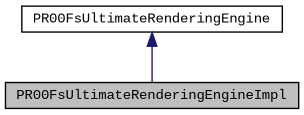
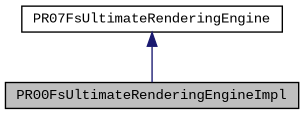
node "PR00FsUltimateRenderingEngine": label "PR00FsUltimateRenderingEngine" -> "PR07FsUltimateRenderingEngine"
